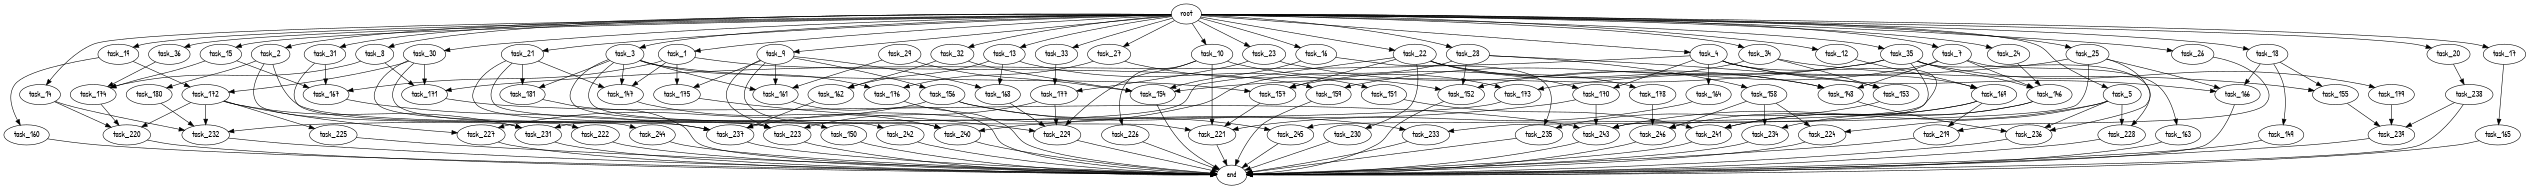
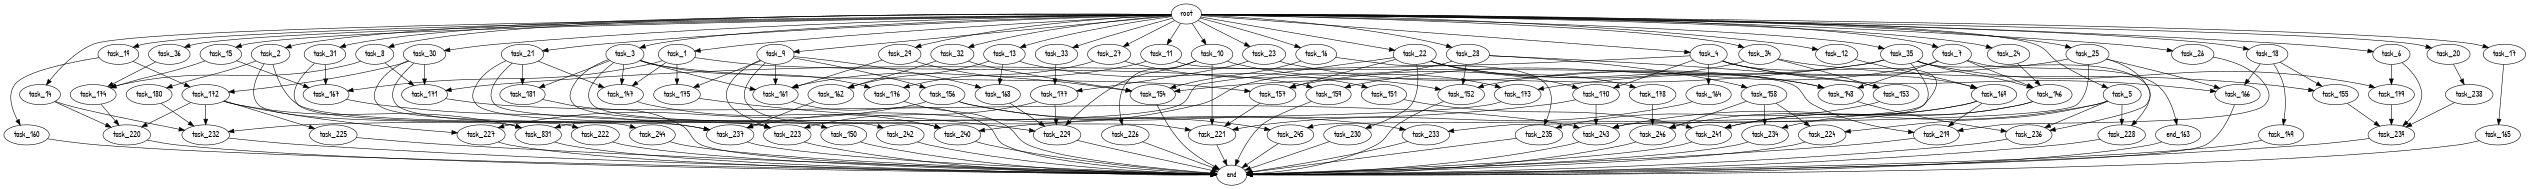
edge "root" -> "task_29": added
node "task_11": added
node "task_6": added
node "task_231": label "task_231" -> "task_831"
node "task_163": label "task_163" -> "end_163"
edge "task_238" -> "end": removed
